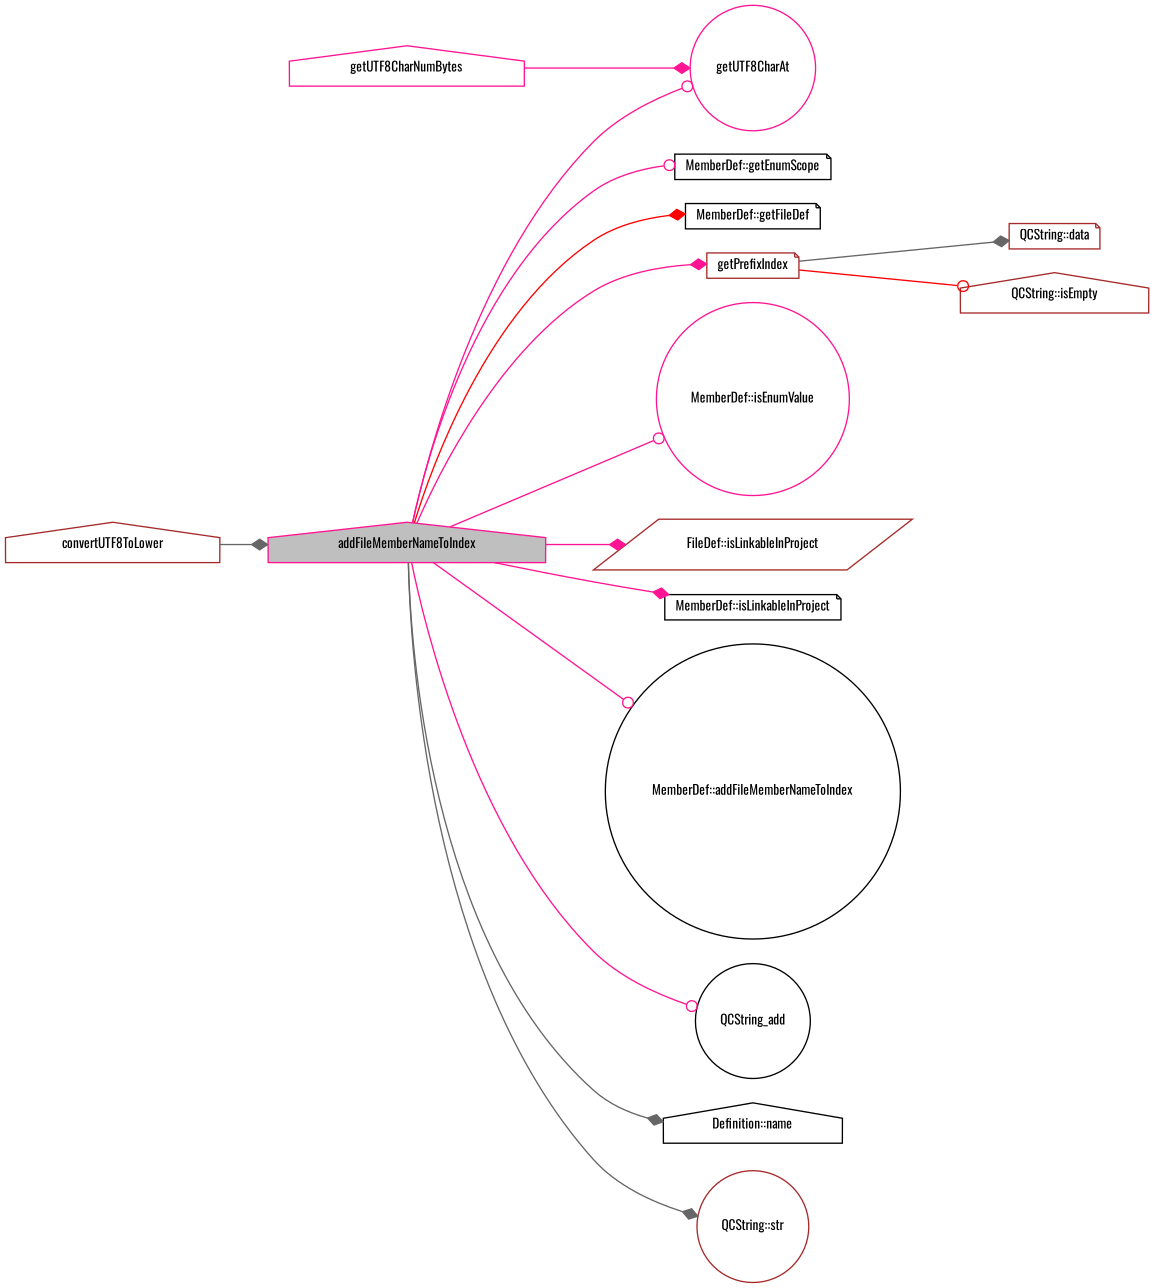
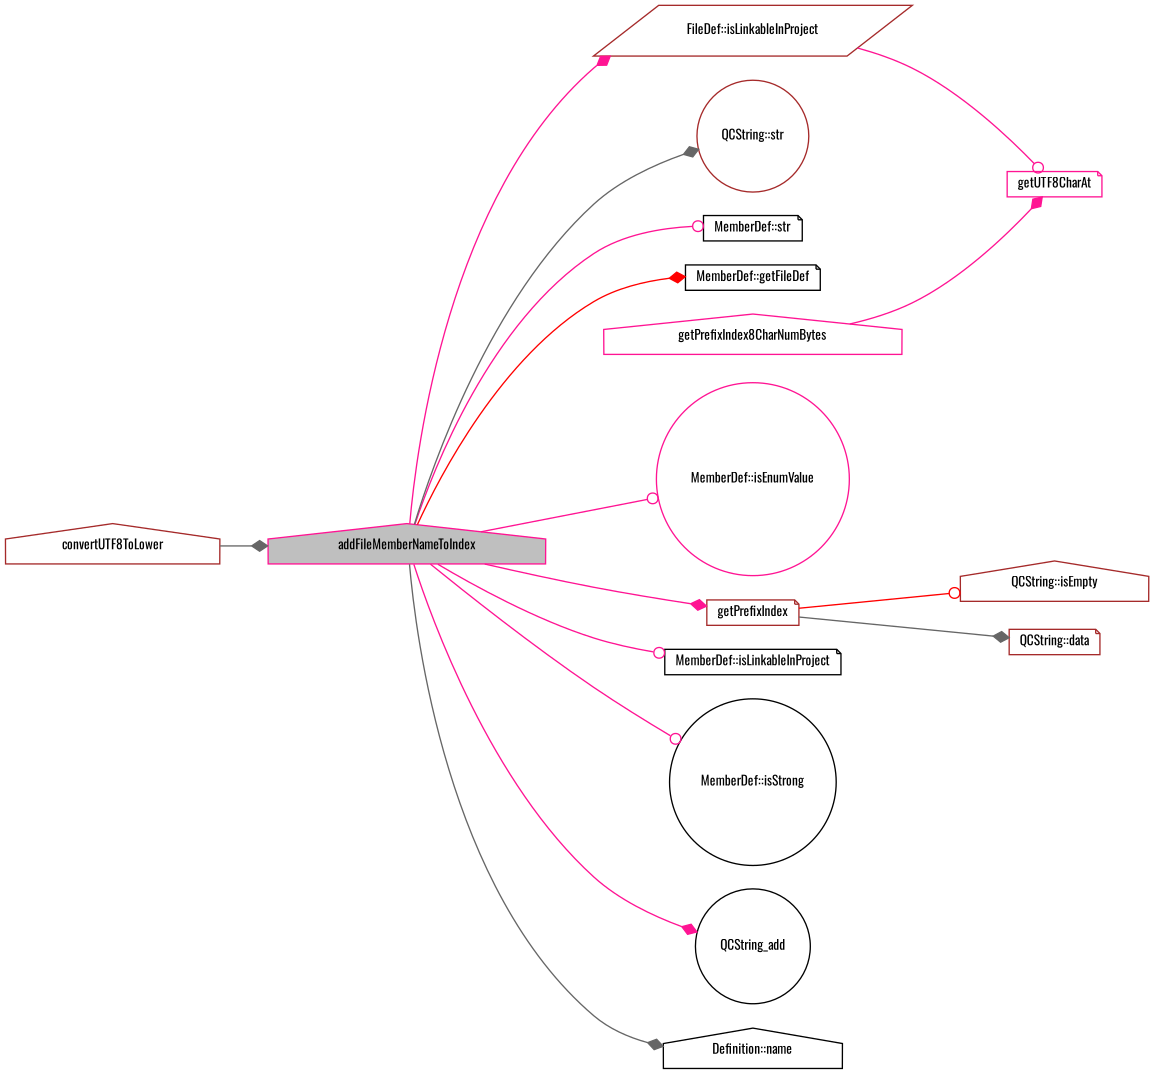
node "getUTF8CharNumBytes": label "getUTF8CharNumBytes" -> "getPrefixIndex8CharNumBytes"
node "getUTF8CharAt": shape circle -> note
node "MemberDef::getEnumScope": label "MemberDef::getEnumScope" -> "MemberDef::str"
edge "addFileMemberNameToIndex" -> "getUTF8CharAt": now "FileDef::isLinkableInProject" -> "getUTF8CharAt"
edge "addFileMemberNameToIndex" -> "MemberDef::isLinkableInProject": arrowhead diamond -> odot
node "MemberDef::addFileMemberNameToIndex": label "MemberDef::addFileMemberNameToIndex" -> "MemberDef::isStrong"
edge "addFileMemberNameToIndex" -> "QCString_add": arrowhead odot -> diamond
